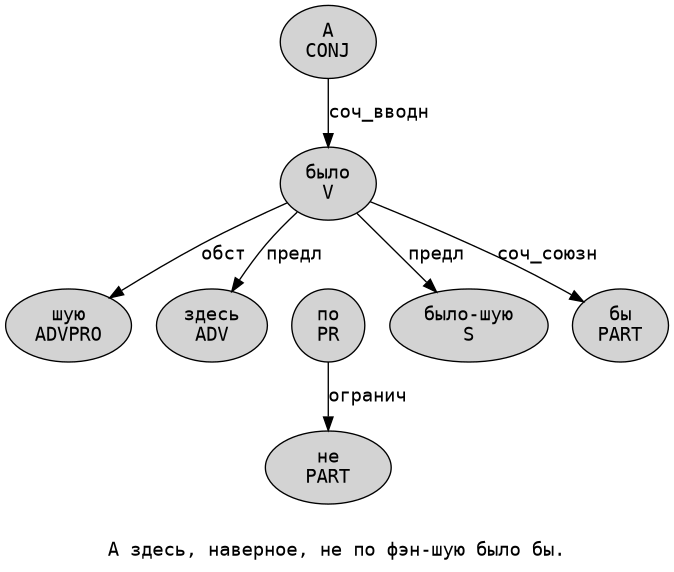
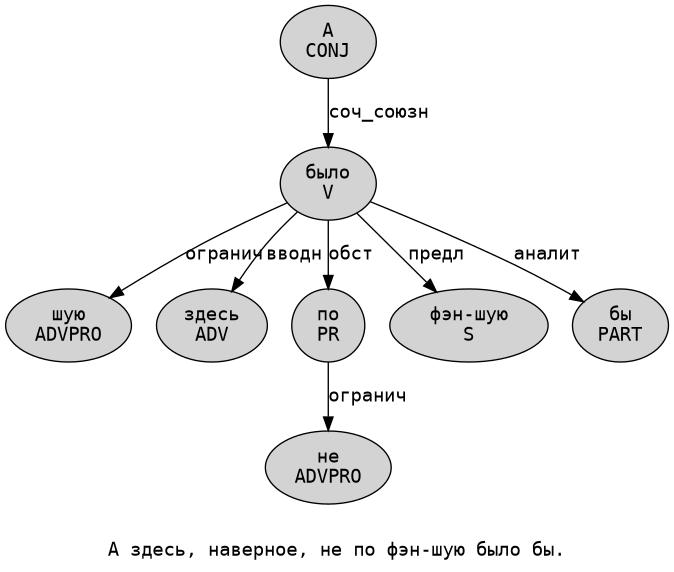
edge "А CONJ" -> "было V": label "соч_вводн" -> "соч_союзн"
edge "было V" -> "по PR": added, label "обст"
edge "было V" -> "шую ADVPRO": label "обст" -> "огранич"
edge "было V" -> "здесь ADV": label "предл" -> "вводн"
edge "было V" -> "бы PART": label "соч_союзн" -> "аналит"
node "было-шую S": label "было-шую S" -> "фэн-шую S"
node "не PART": label "не PART" -> "не ADVPRO"
